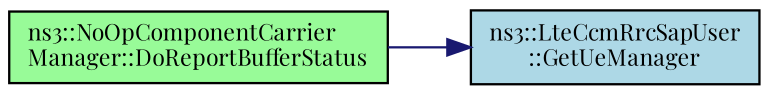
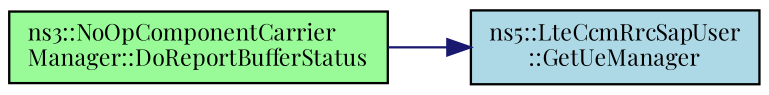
node "ns3::LteCcmRrcSapUser ::GetUeManager": label "ns3::LteCcmRrcSapUser ::GetUeManager" -> "ns5::LteCcmRrcSapUser ::GetUeManager"
